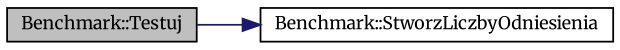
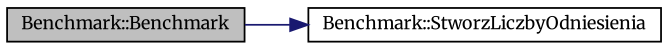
node "Benchmark::Testuj": label "Benchmark::Testuj" -> "Benchmark::Benchmark"
